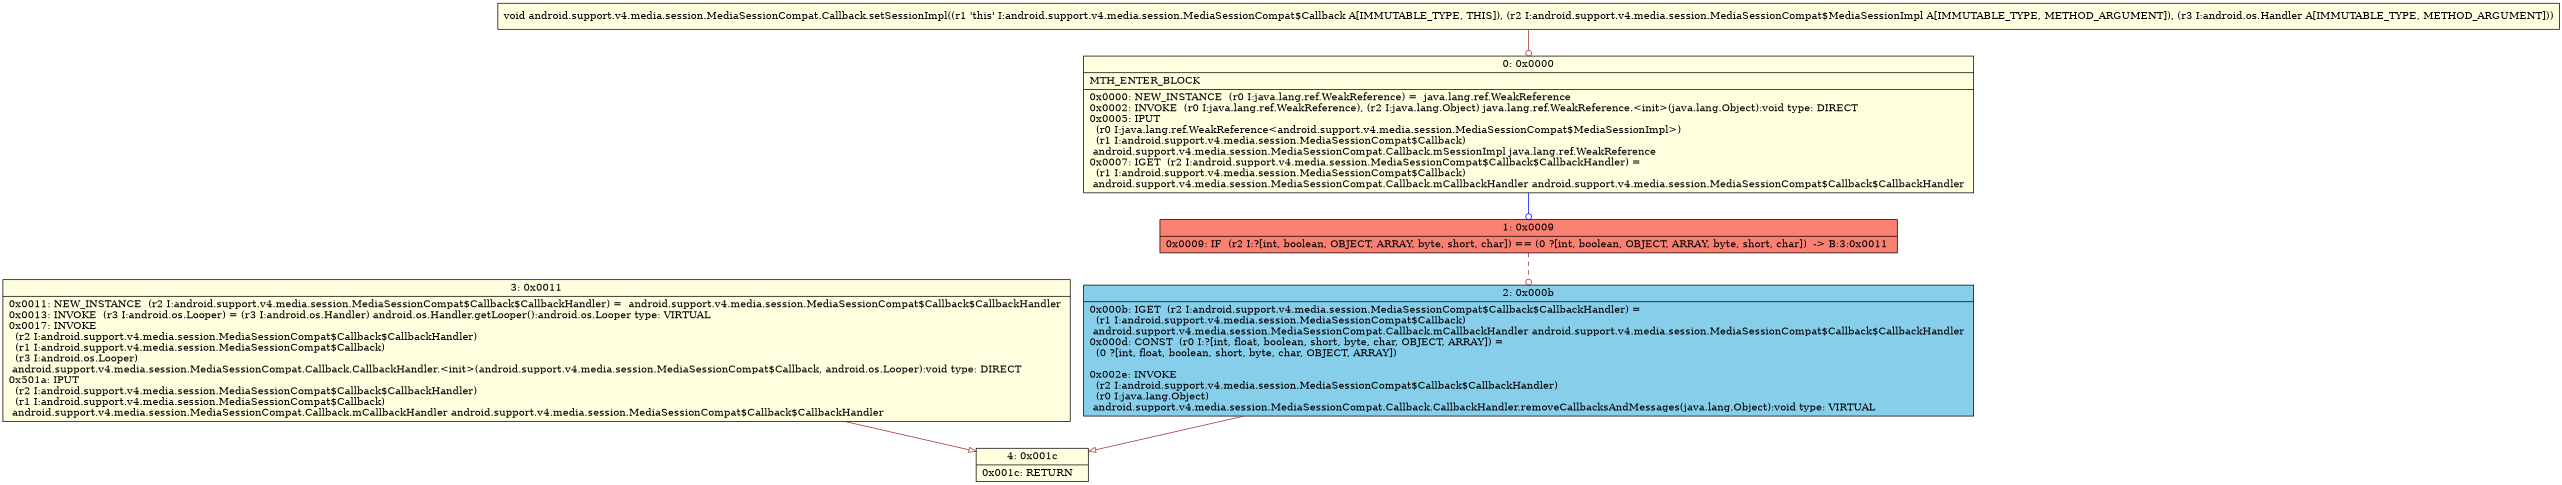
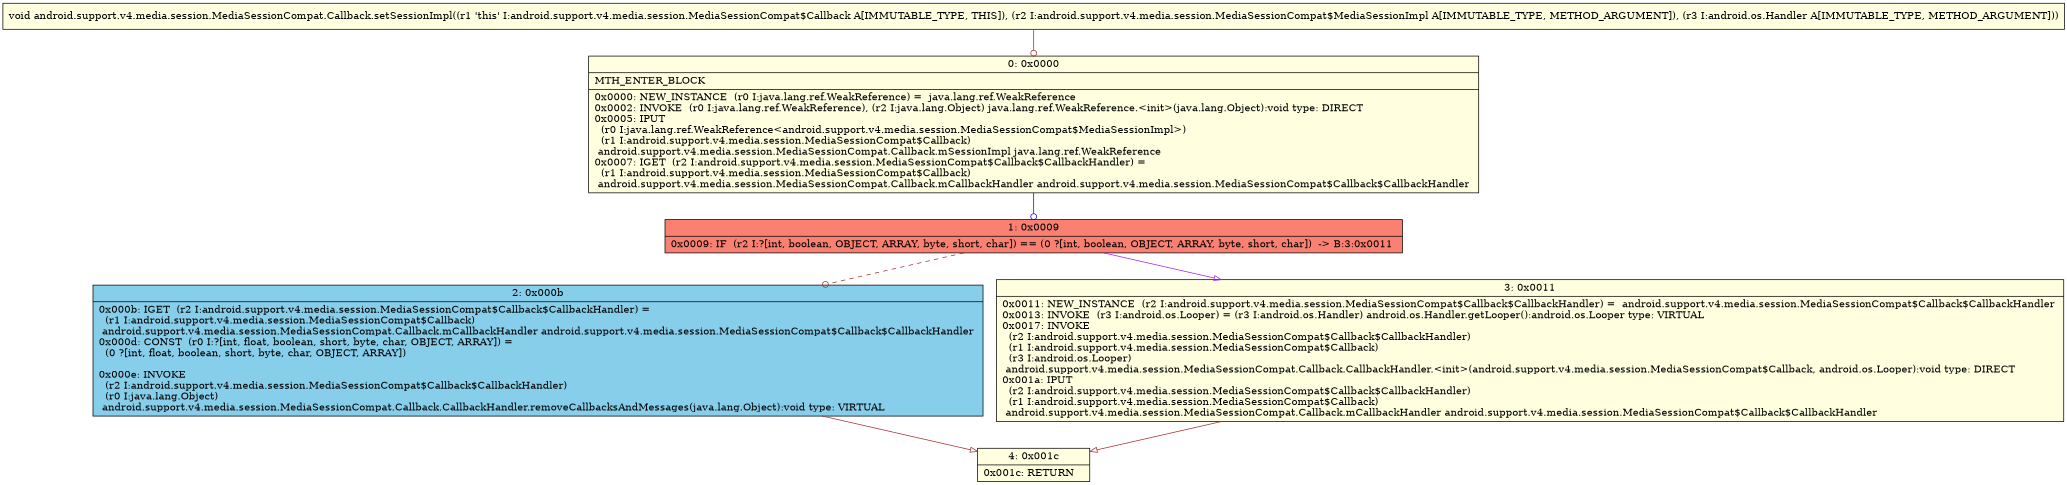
edge "1: 0x0009" -> "3: 0x0011": added
node "2: 0x000b": text "0x002e: INVOKE" -> "0x000e: INVOKE"
node "3: 0x0011": text "0x501a: IPUT" -> "0x001a: IPUT"
